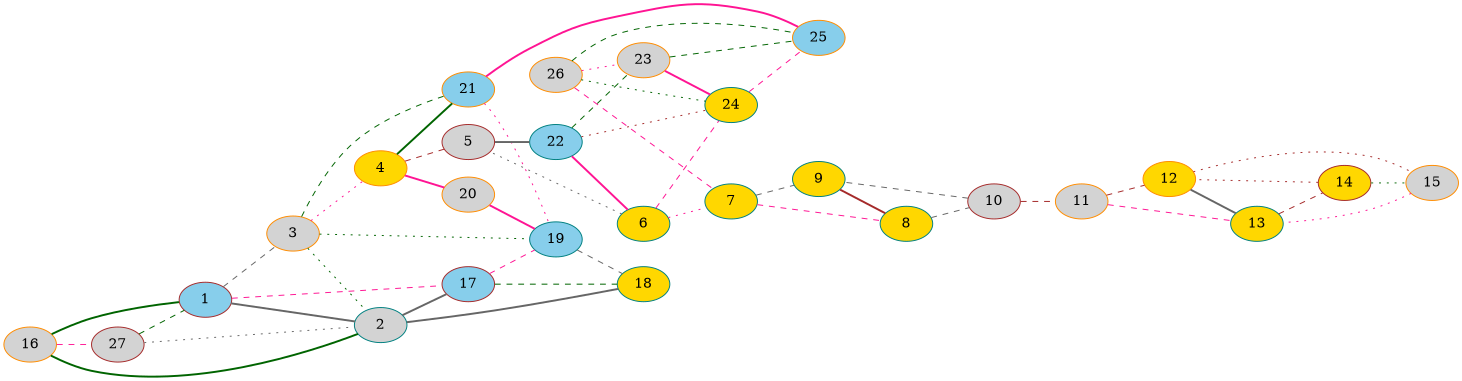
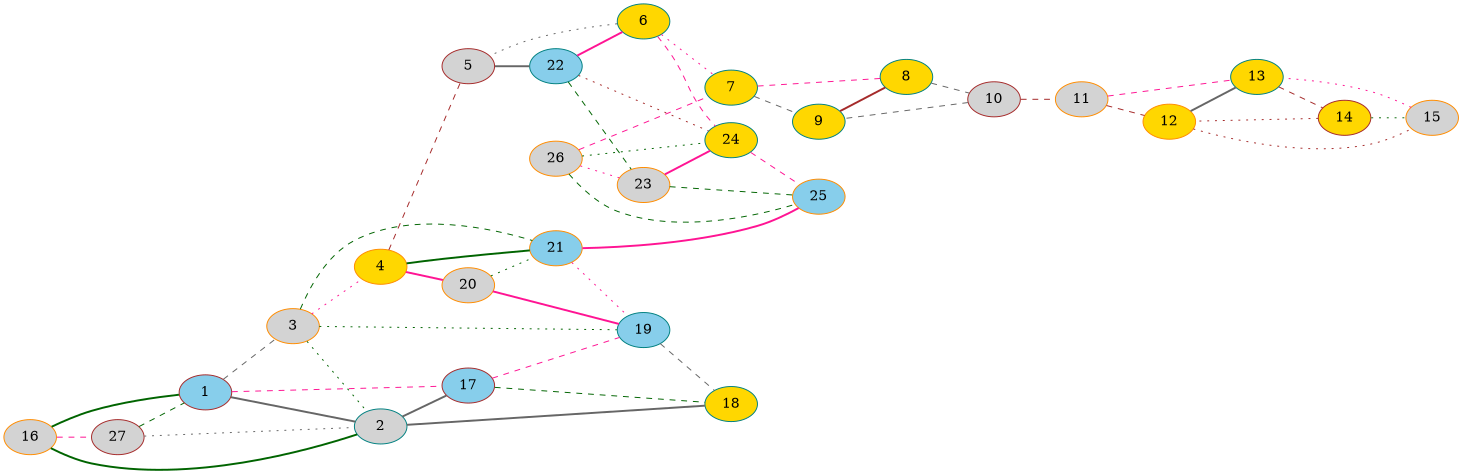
edge "21" -- "20": added
